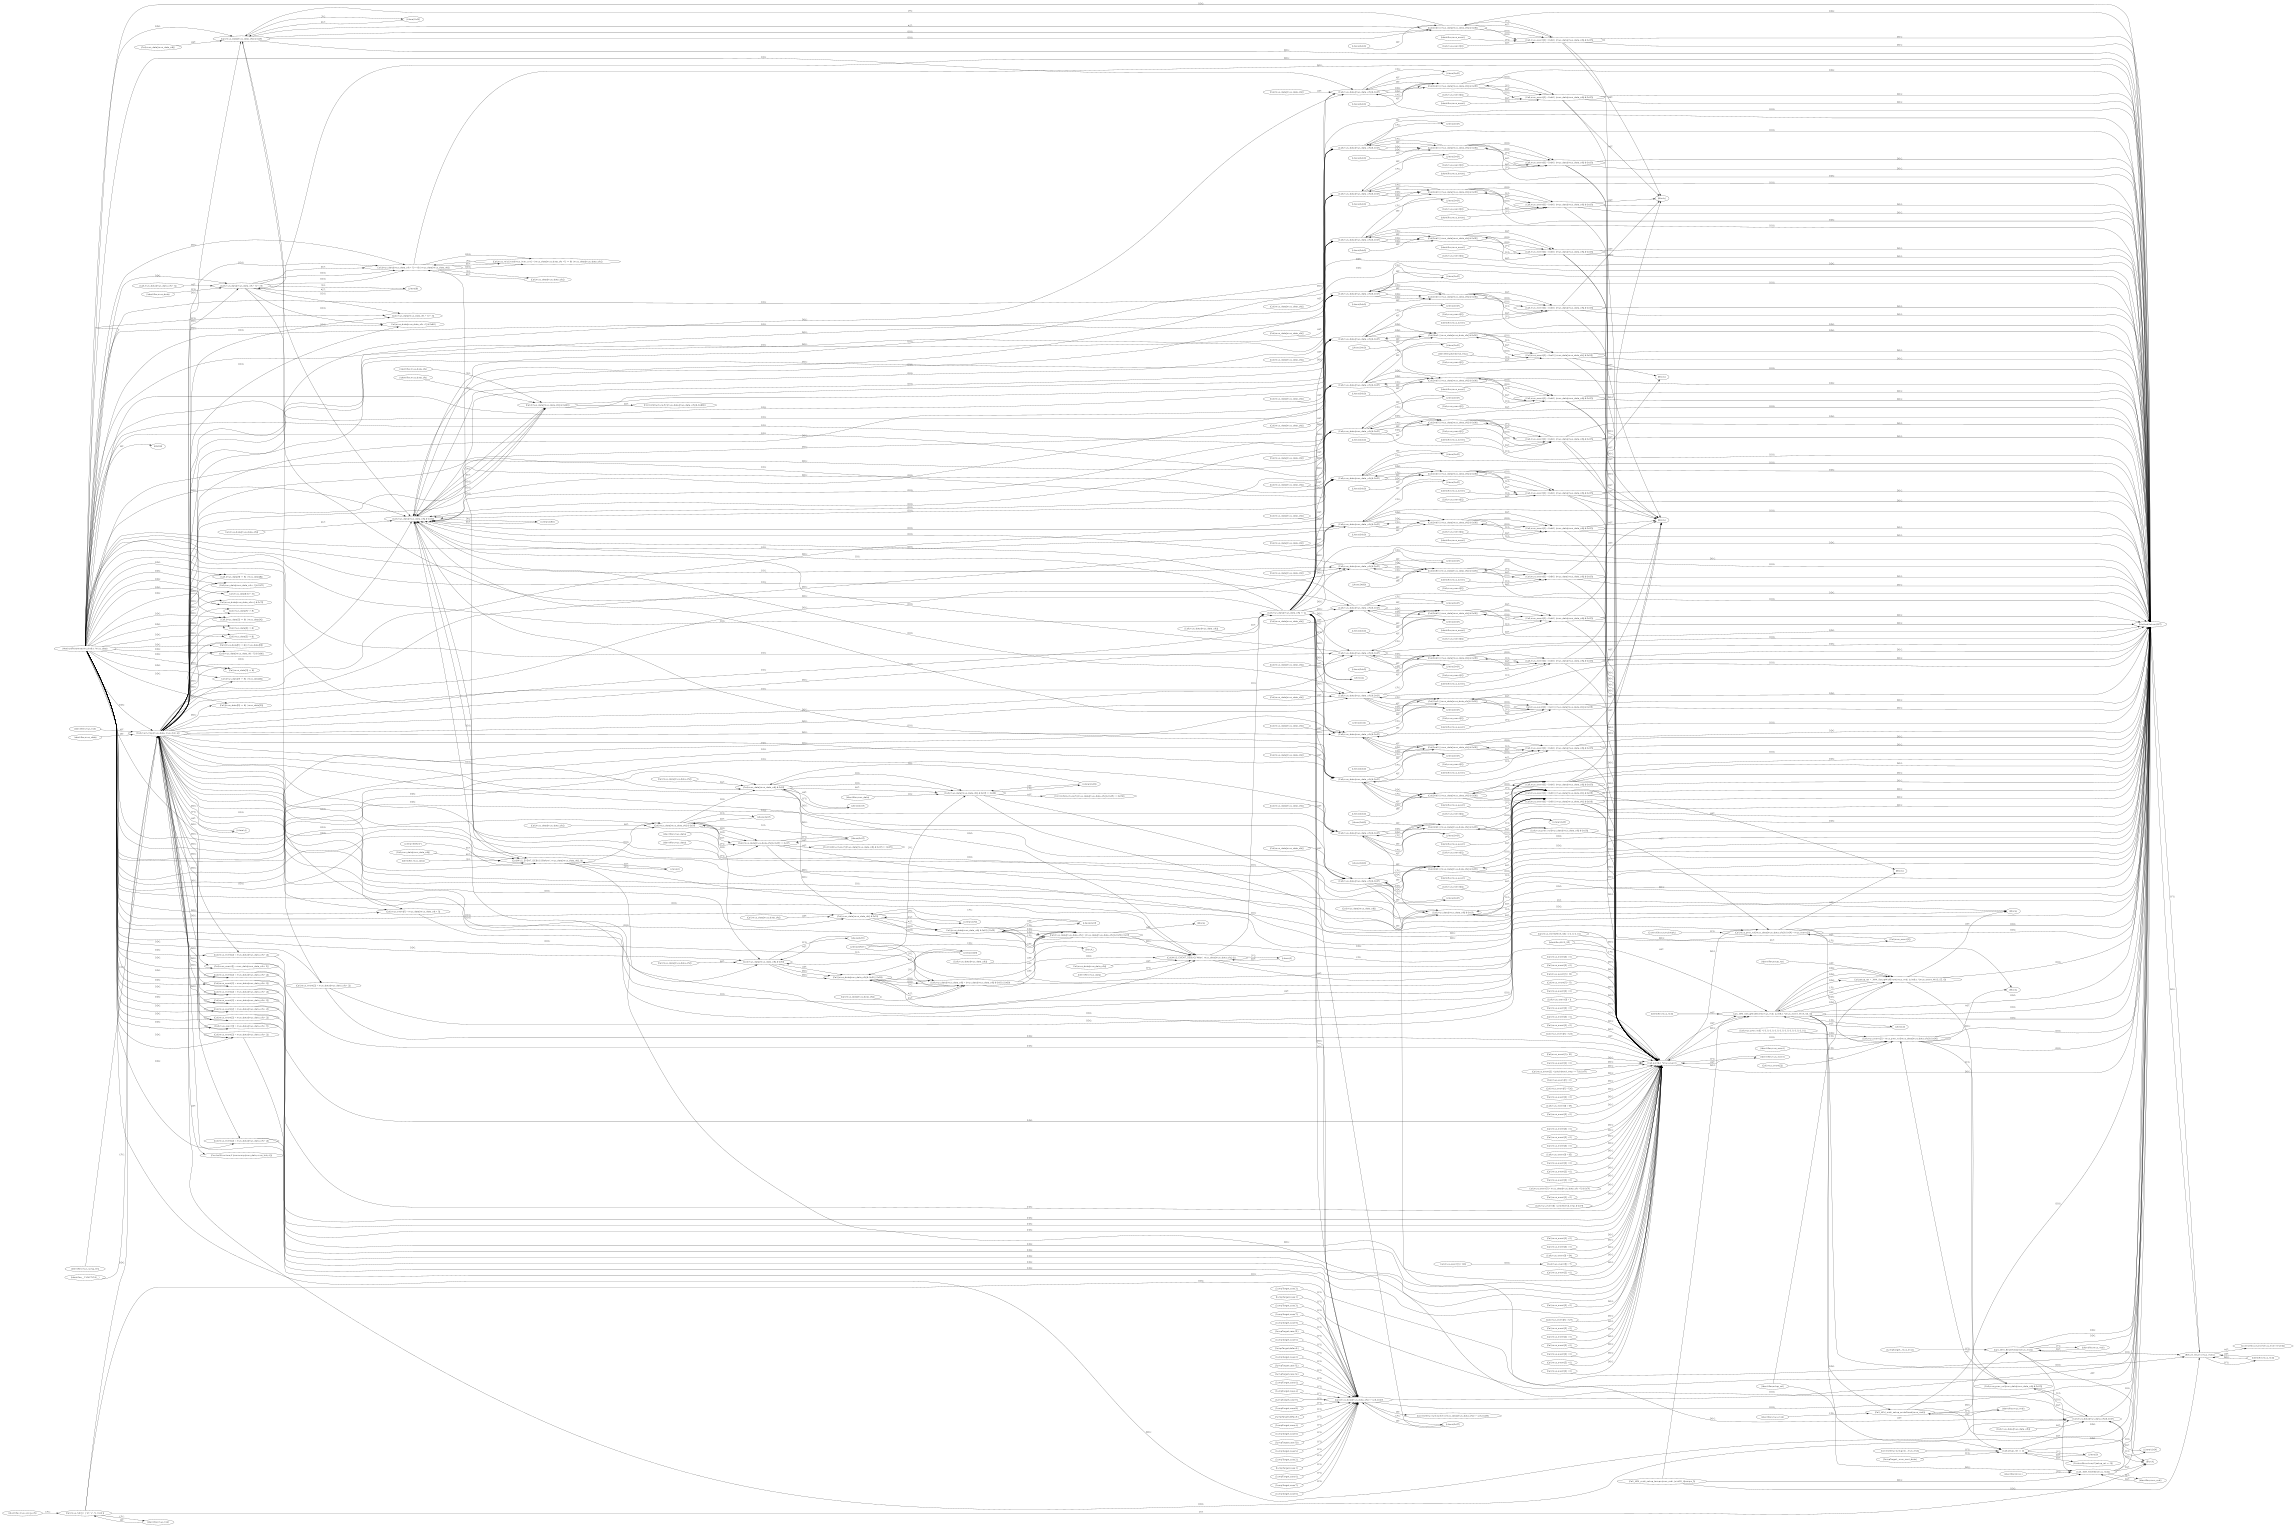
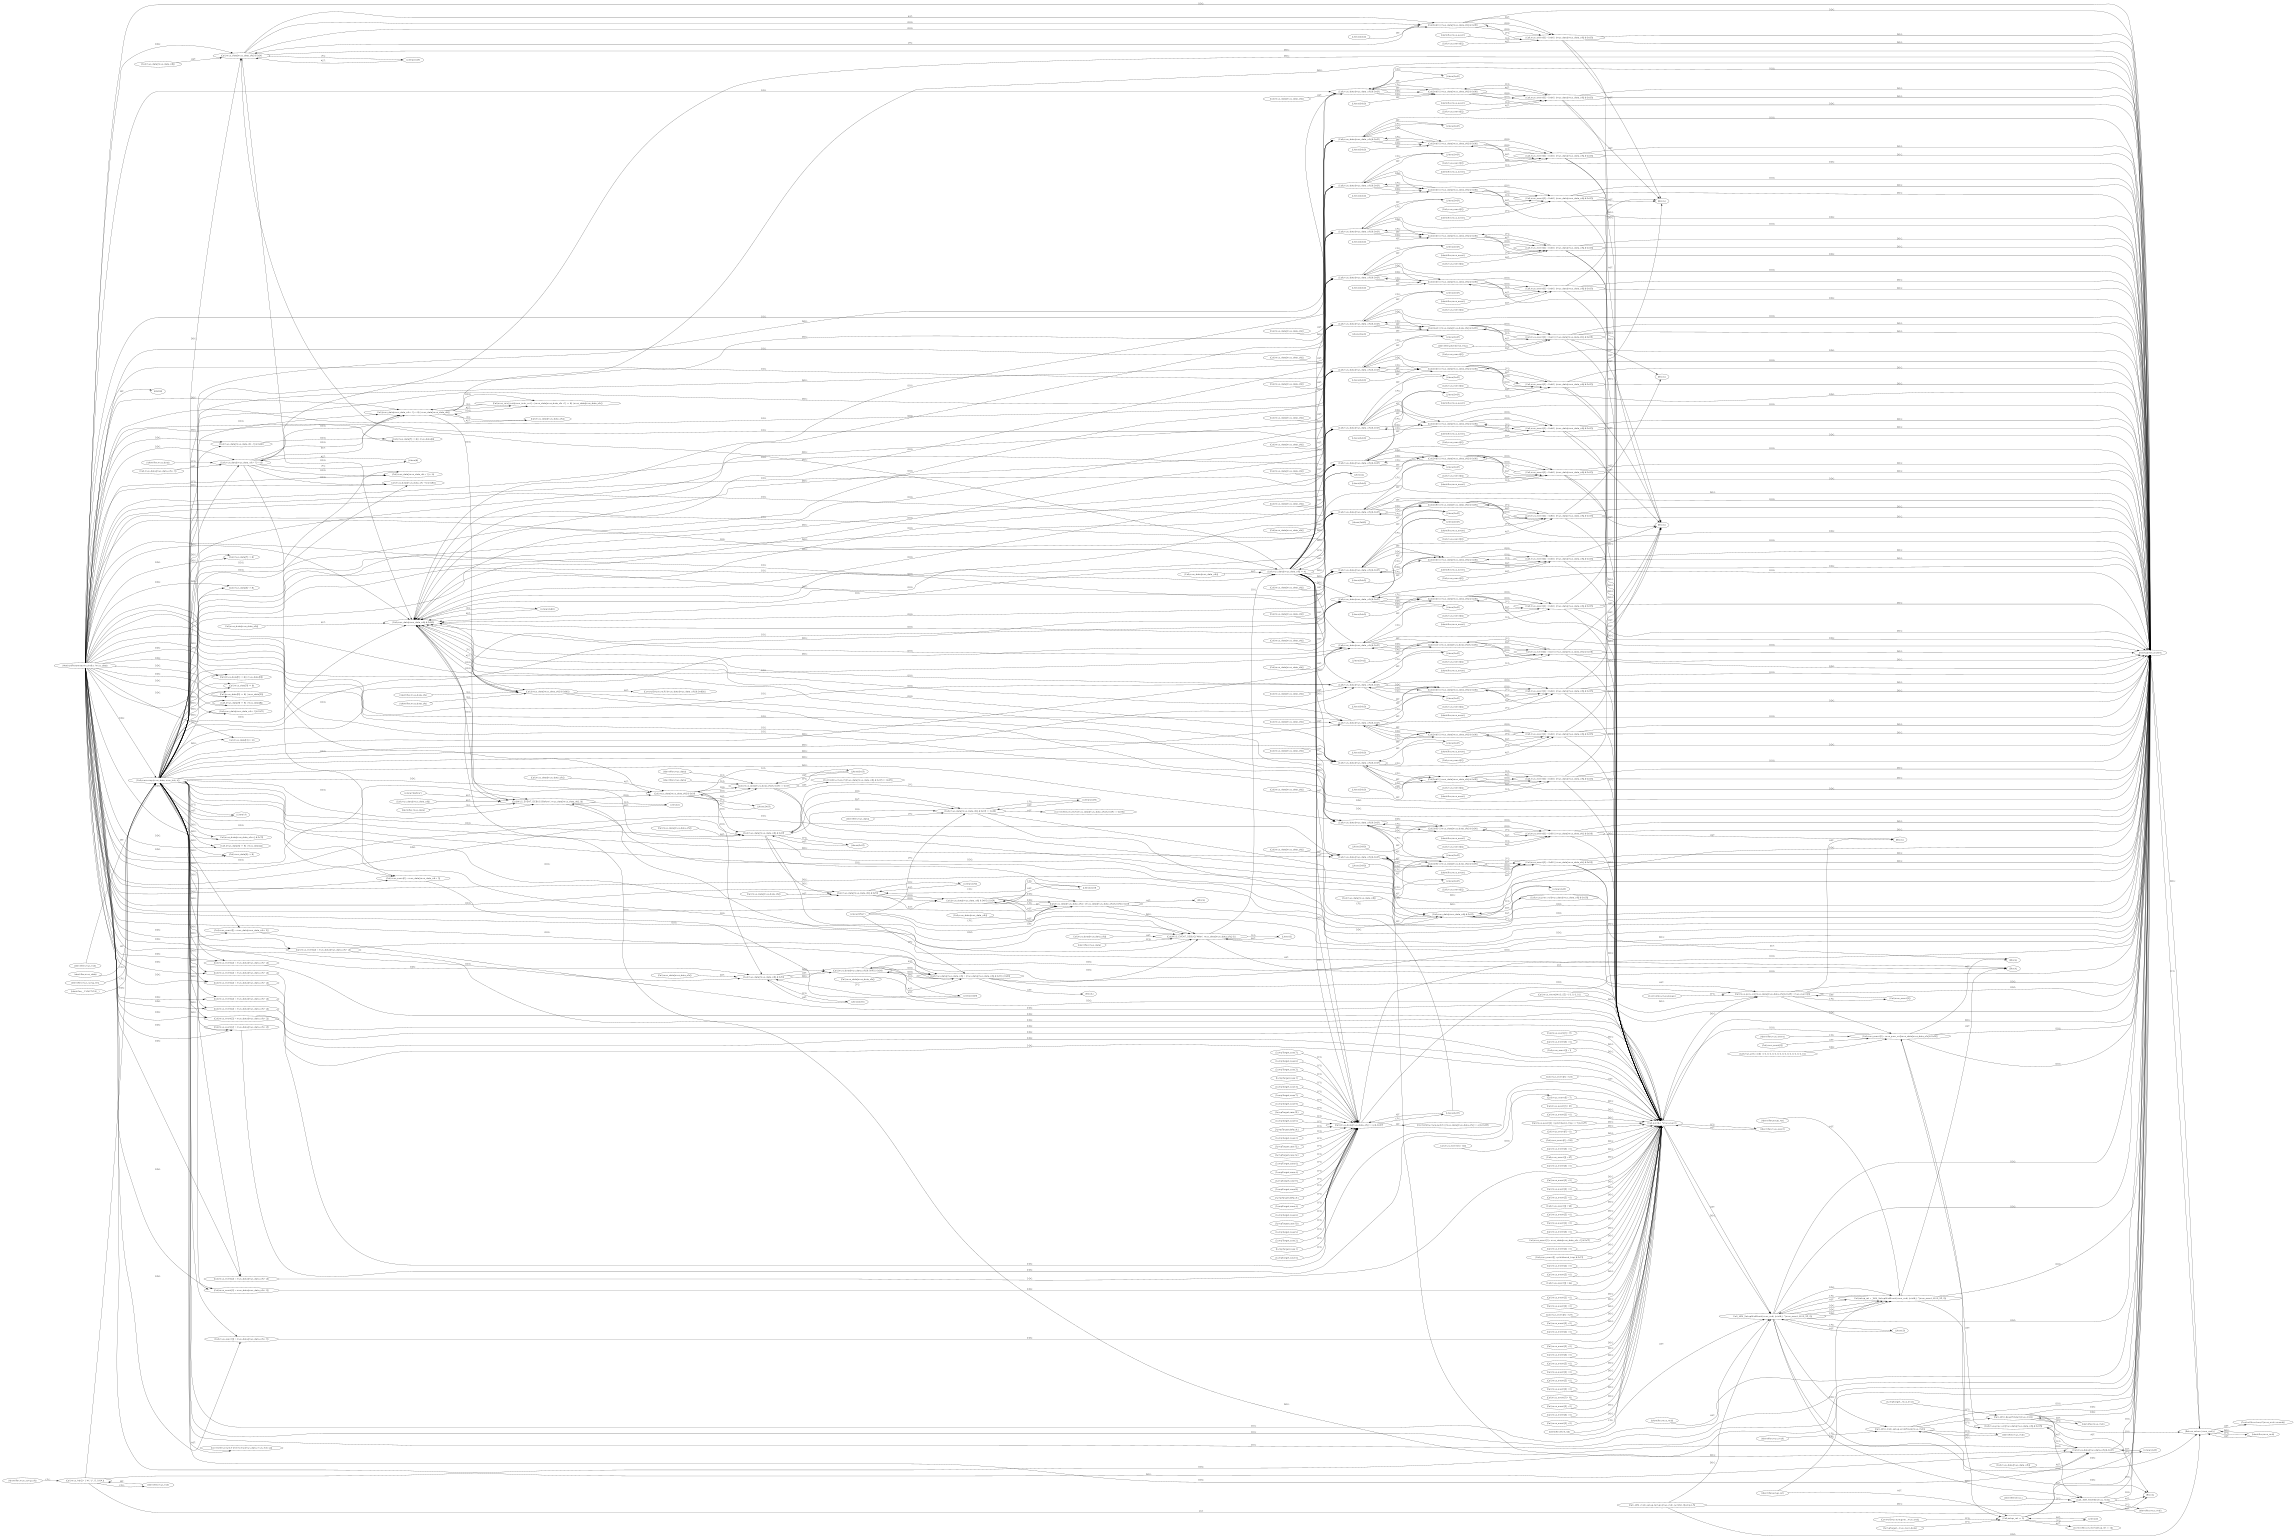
edge "(Call,memcmp(mus_data, mus_hdr, 4))" -> "(Call,(mus_data[7] << 8) | mus_data[6])": now "(Call,mus_data[mus_data_ofs - 1] & 0x80)" -> "(Call,(mus_data[7] << 8) | mus_data[6])"
